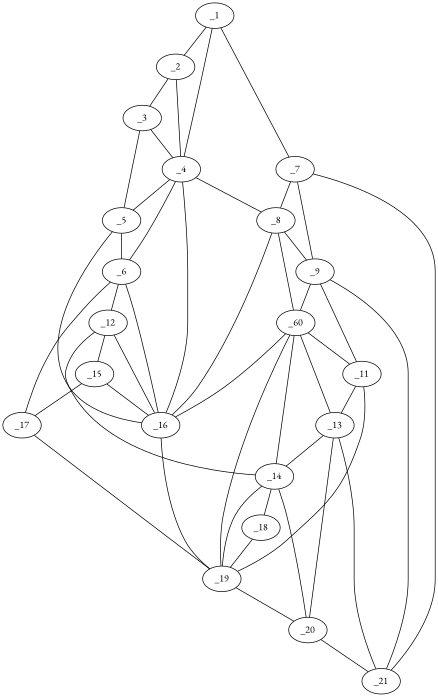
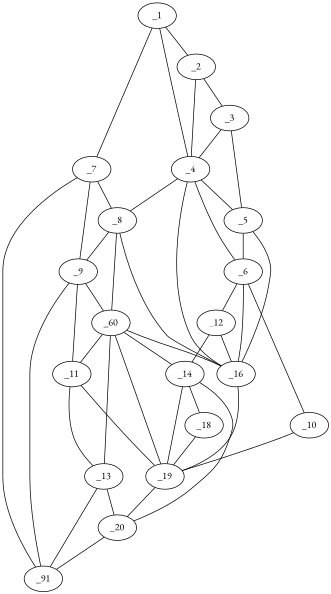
node "_15": removed
node "_17": label "_17" -> "_10"
edge "_13" -- "_14": removed
node "_21": label "_21" -> "_91"
